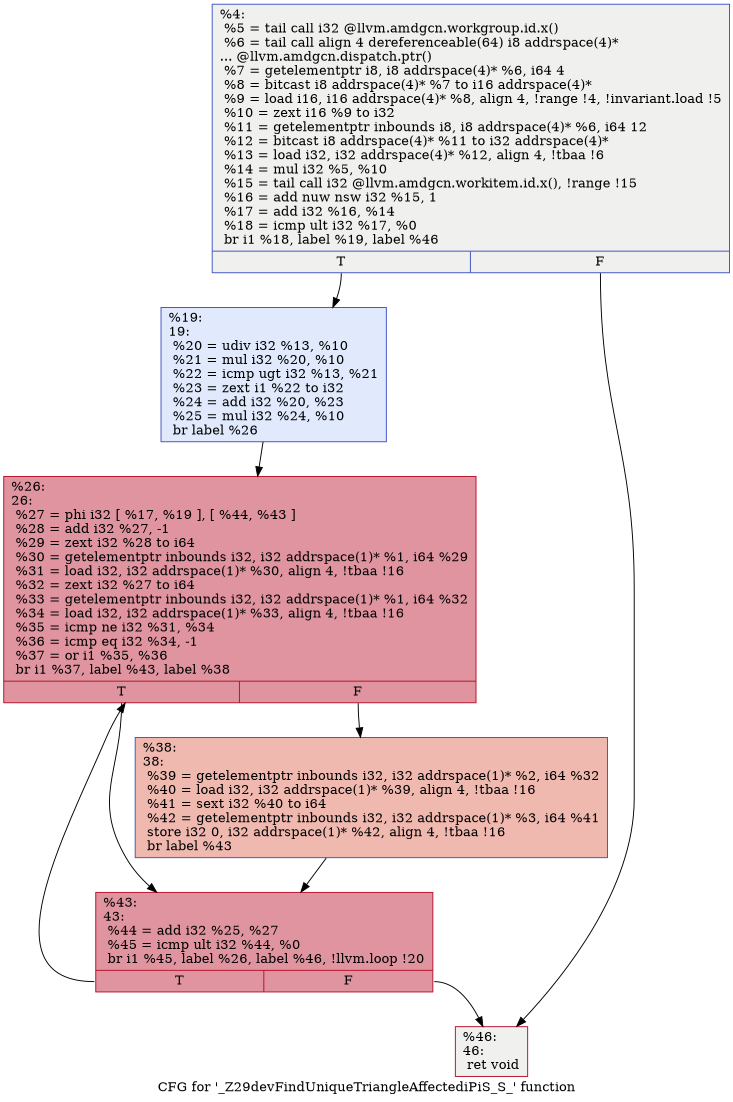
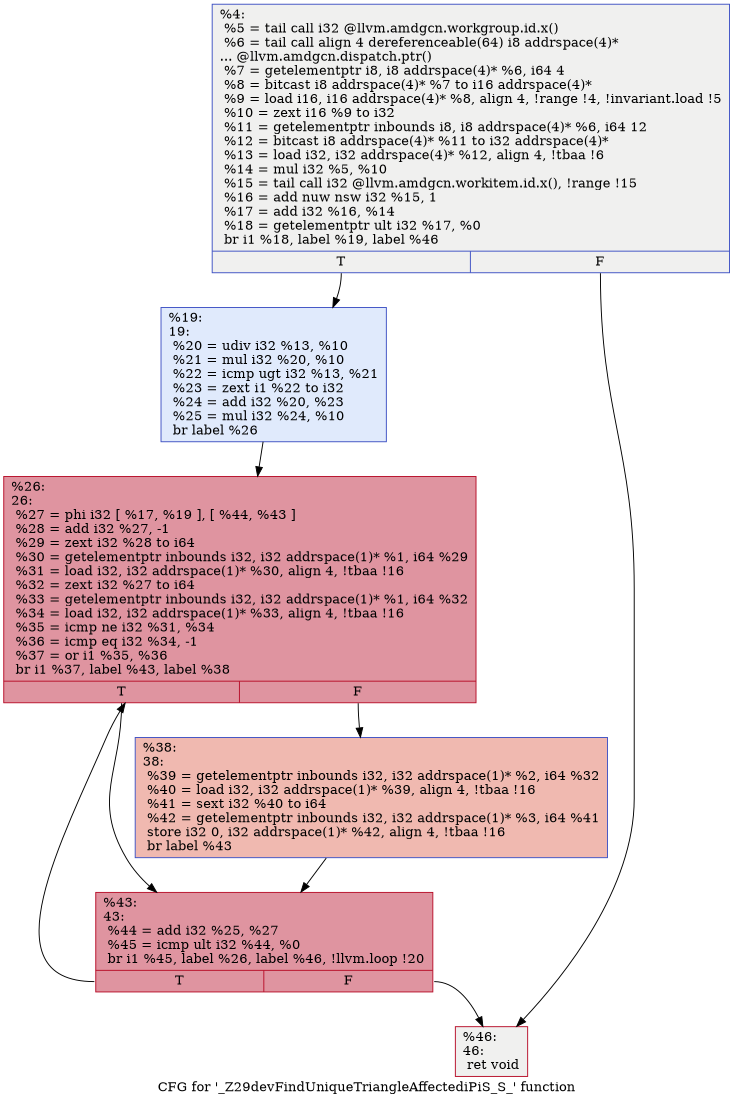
node "%4:": text "%18 = icmp ult i32 %17, %0" -> "%18 = getelementptr ult i32 %17, %0"
